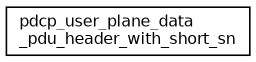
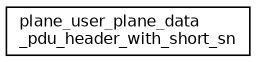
node "pdcp_user_plane_data _pdu_header_with_short_sn": label "pdcp_user_plane_data _pdu_header_with_short_sn" -> "plane_user_plane_data _pdu_header_with_short_sn"
